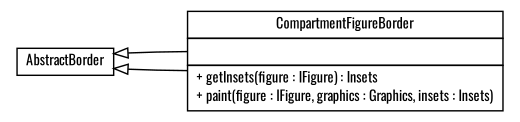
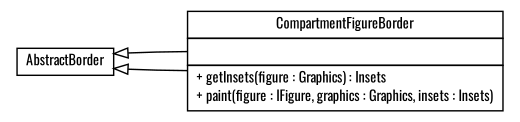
node "CompartmentFigureBorder": text "+ getInsets(figure : IFigure) : Insets" -> "+ getInsets(figure : Graphics) : Insets"
